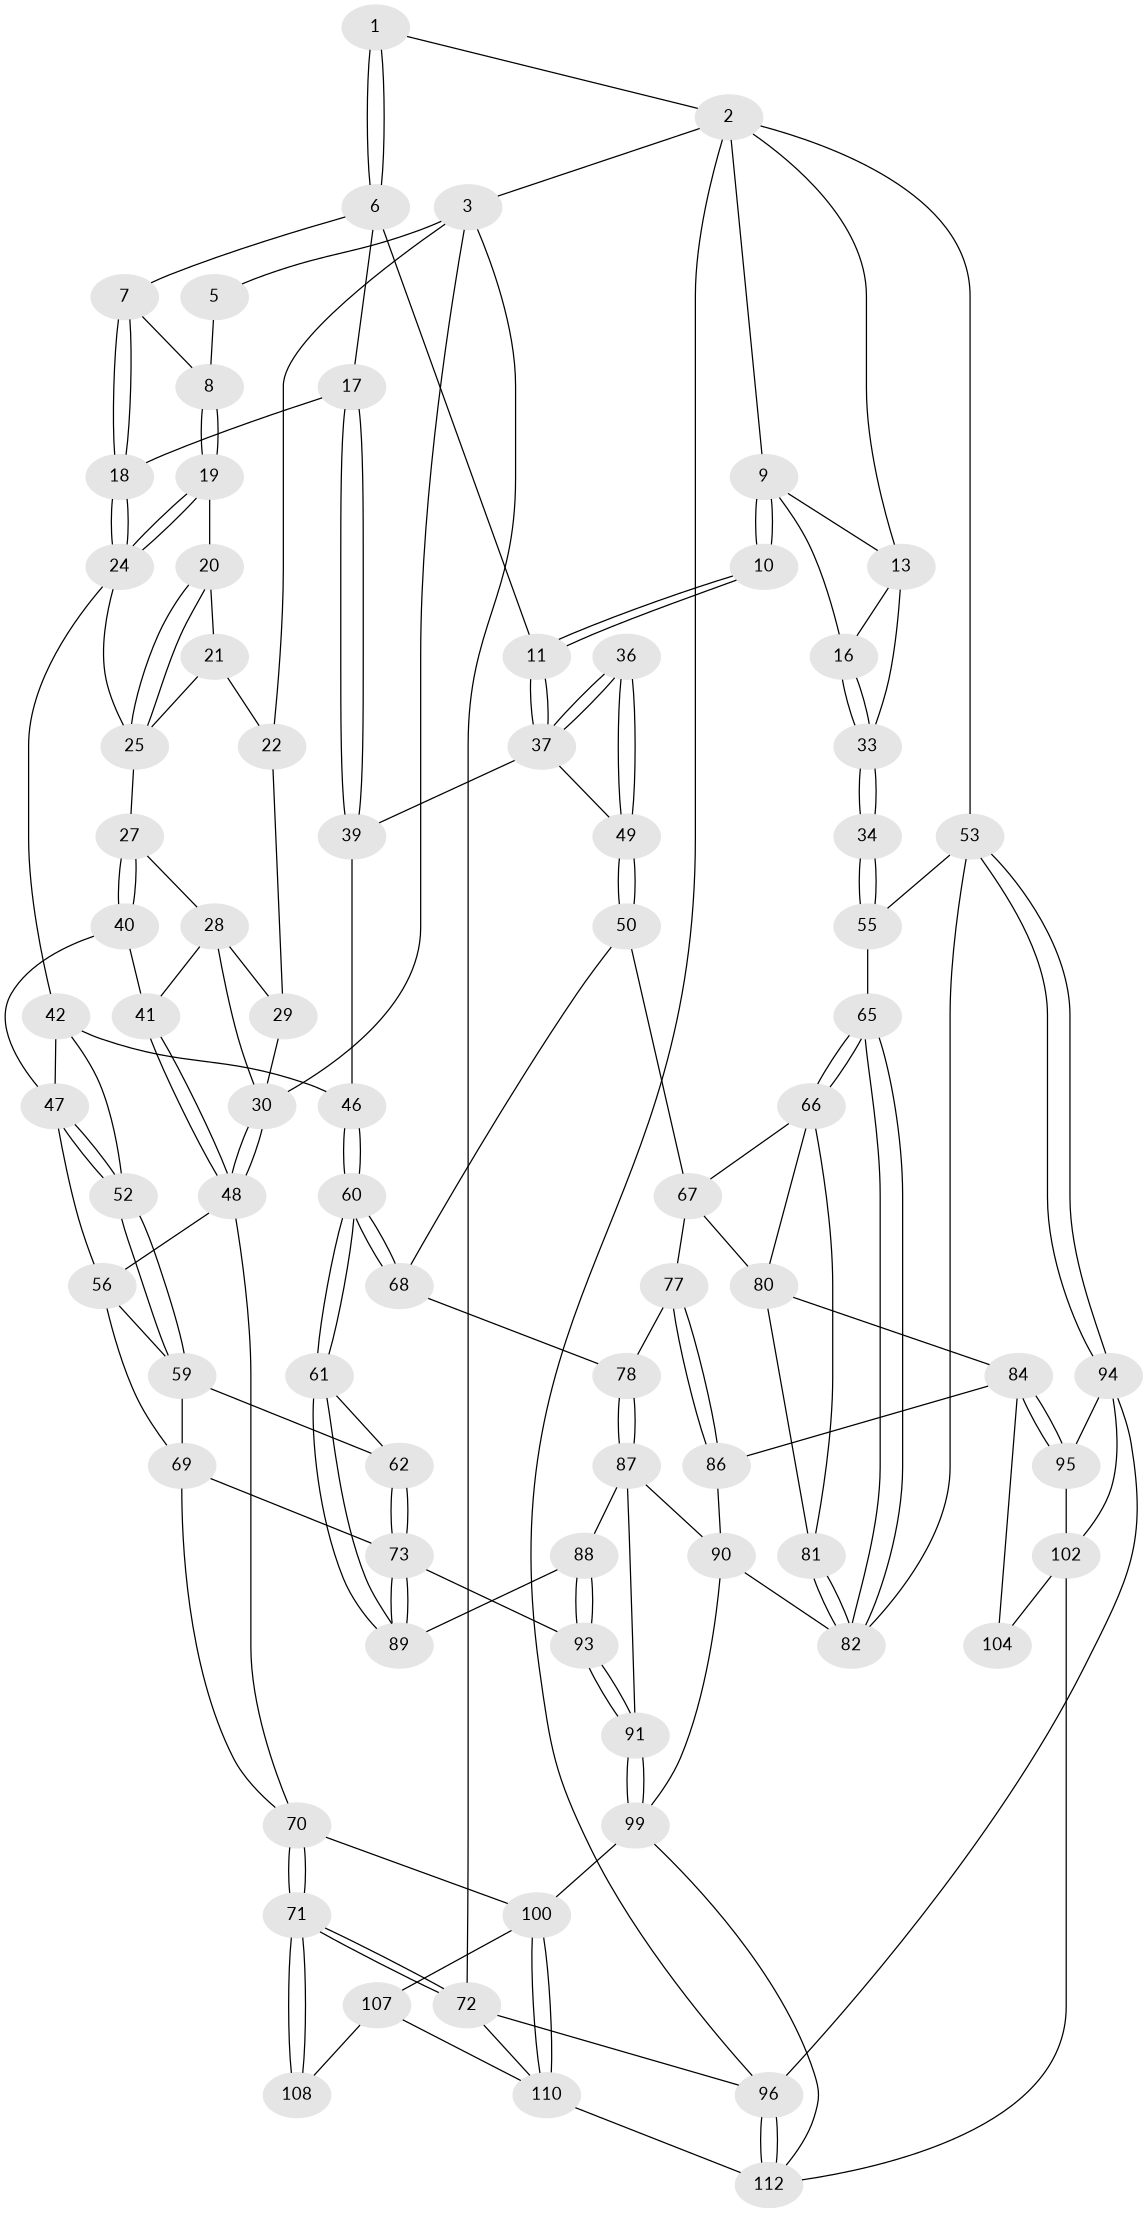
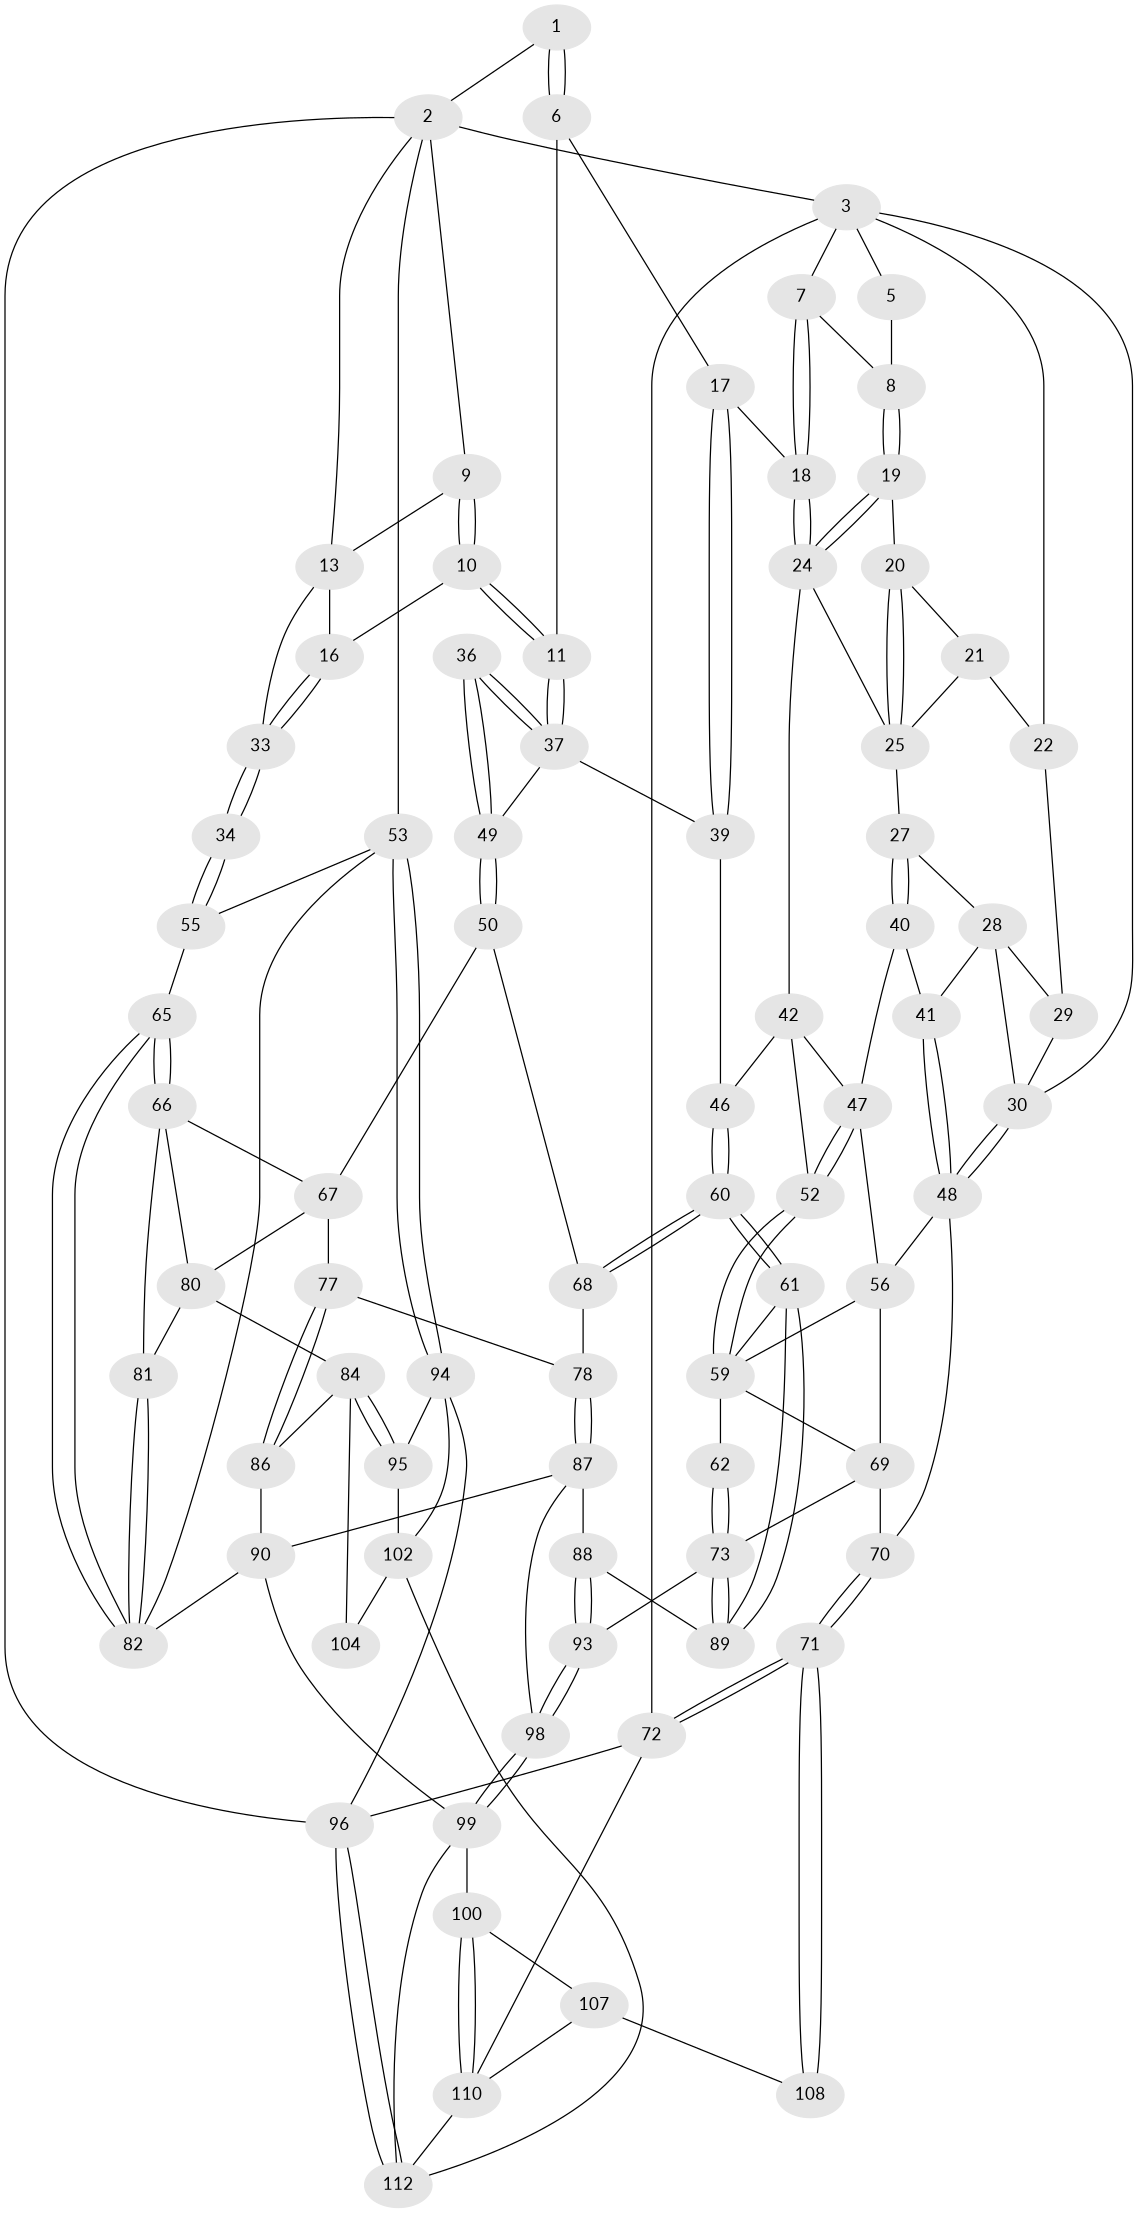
edge "6" -- "7": now "3" -- "7"
edge "9" -- "16": now "10" -- "16"
edge "61" -- "62": now "61" -- "59"
node "91": label "91" -> "98"
edge "70" -- "100": removed
